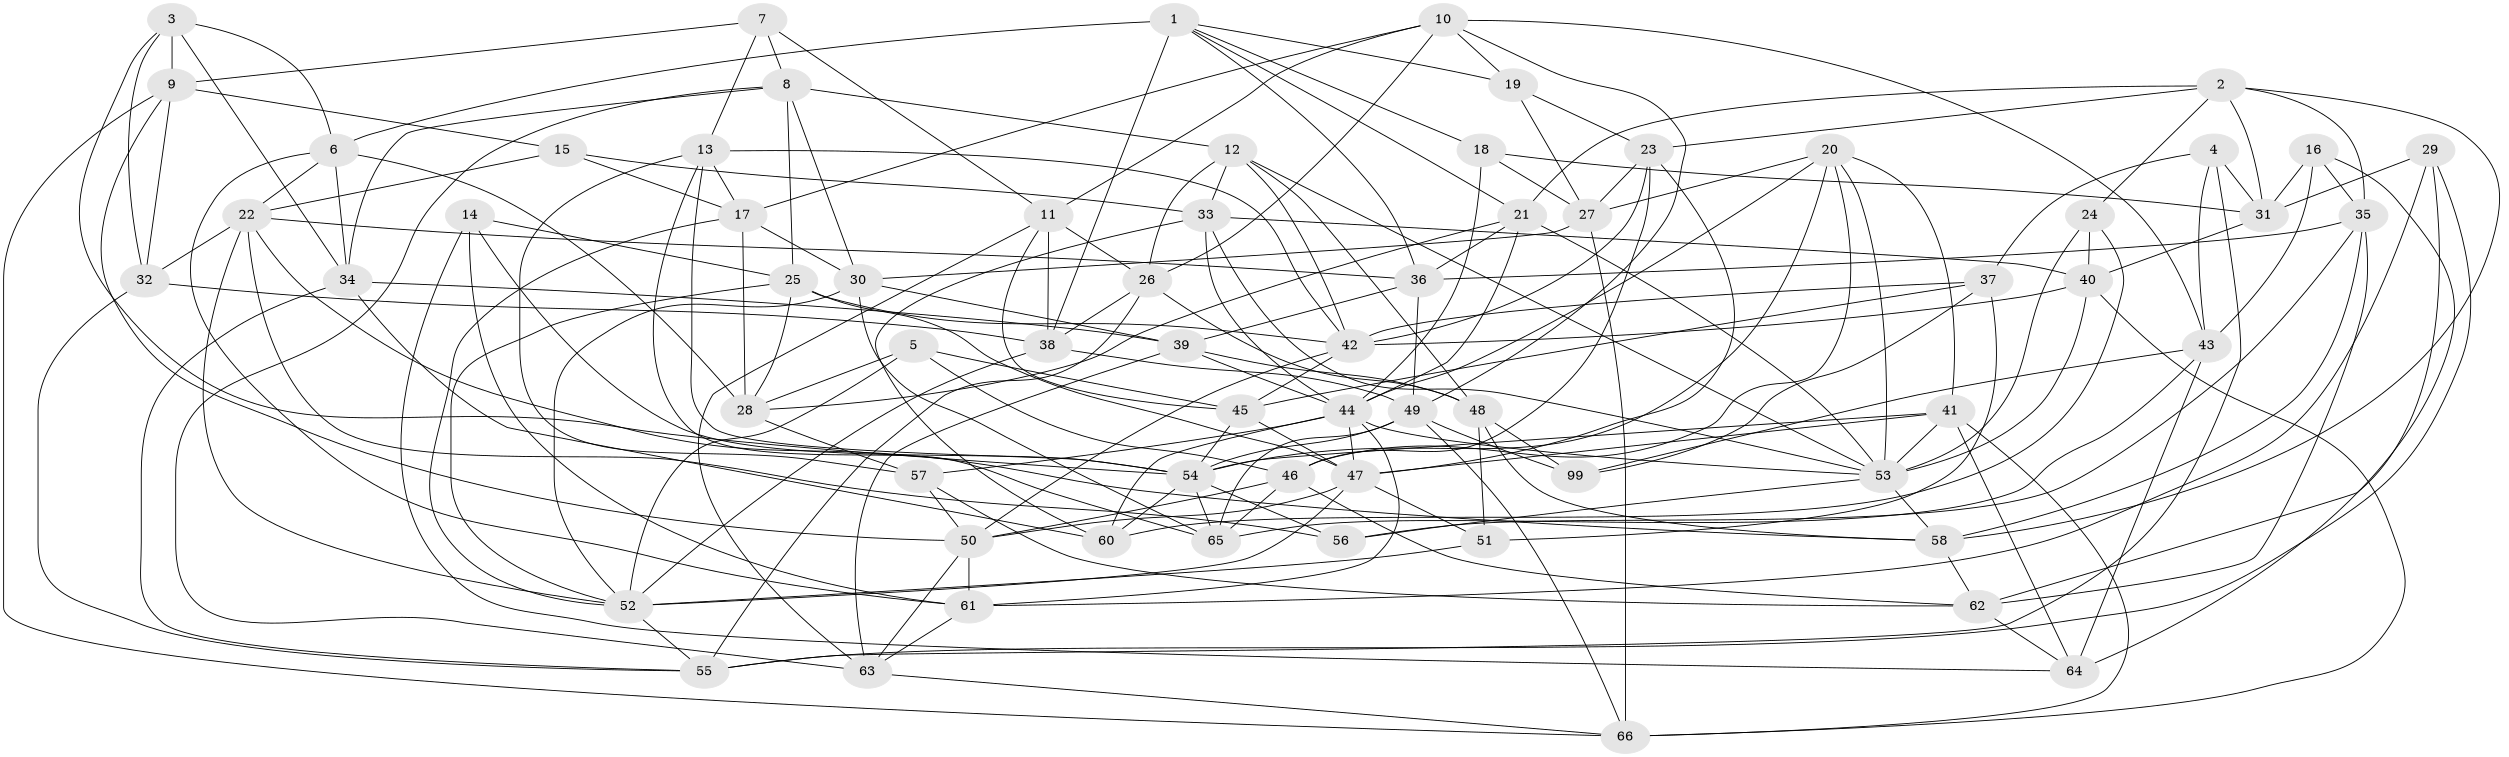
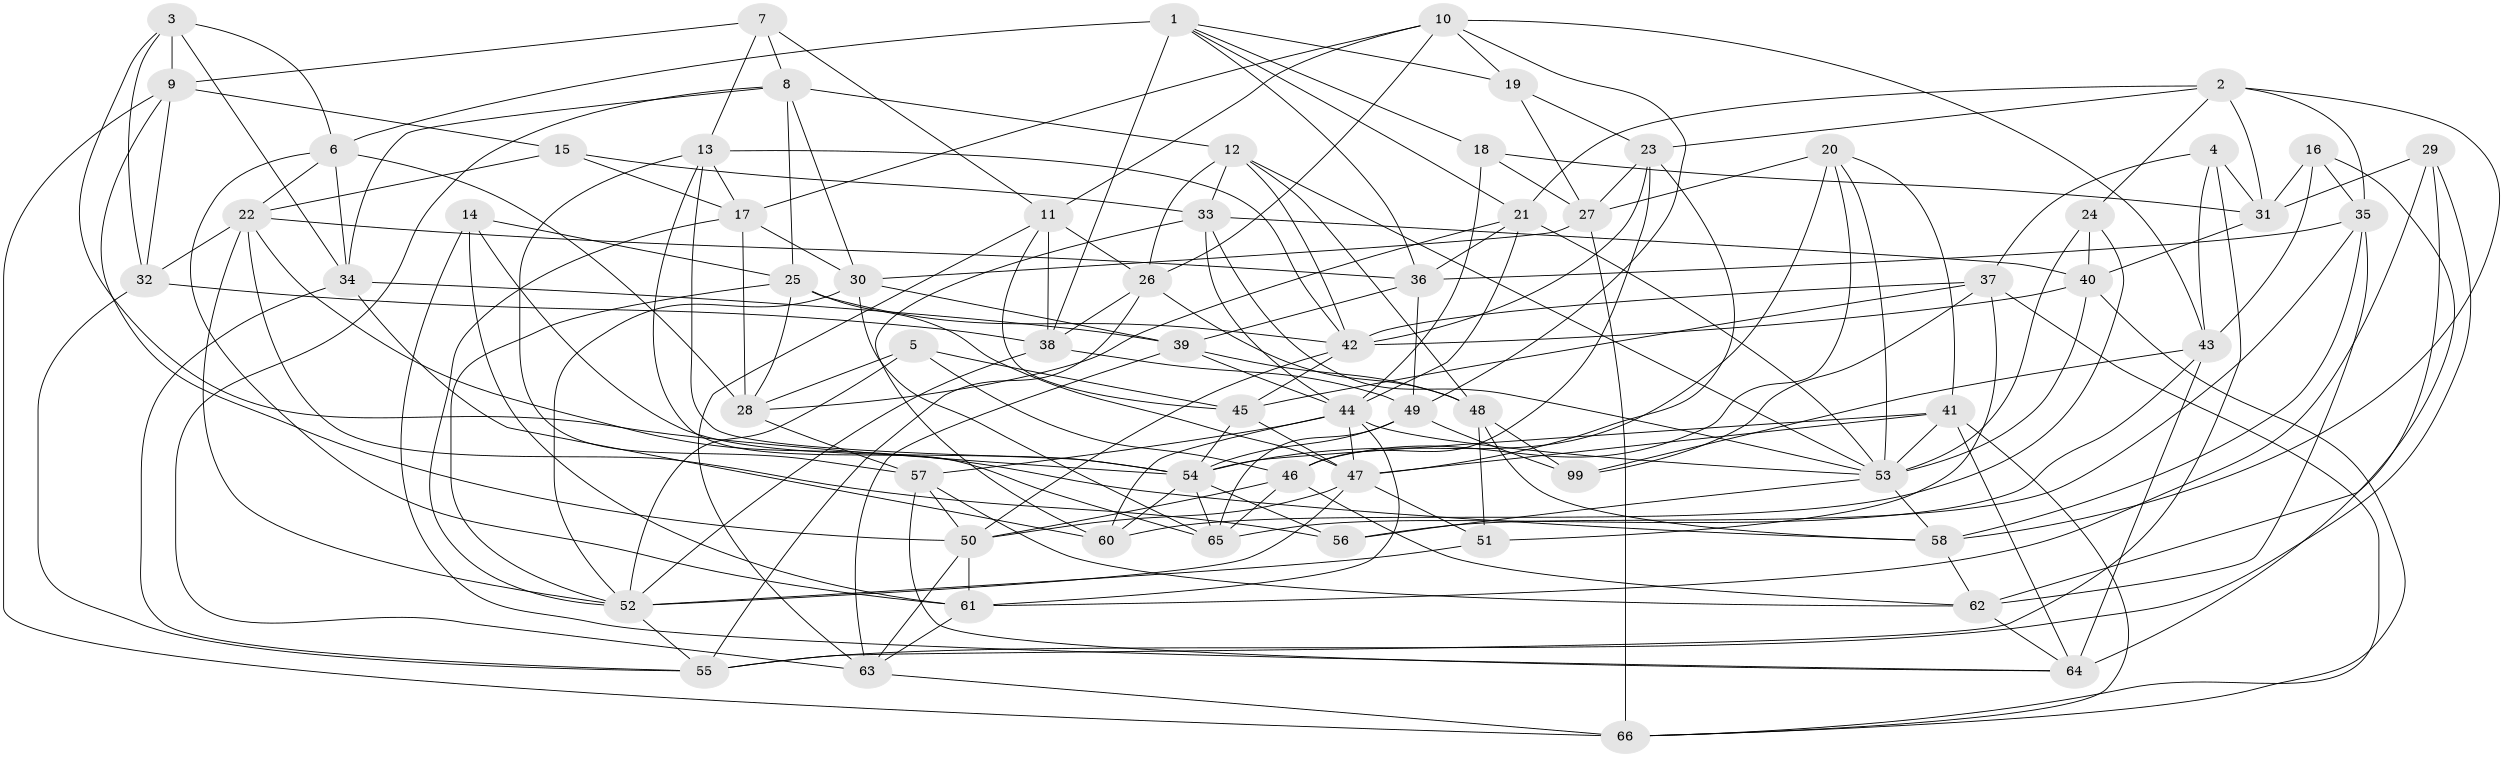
edge "20" -- "44": removed
edge "49" -- "66": now "37" -- "66"
edge "57" -- "64": added
